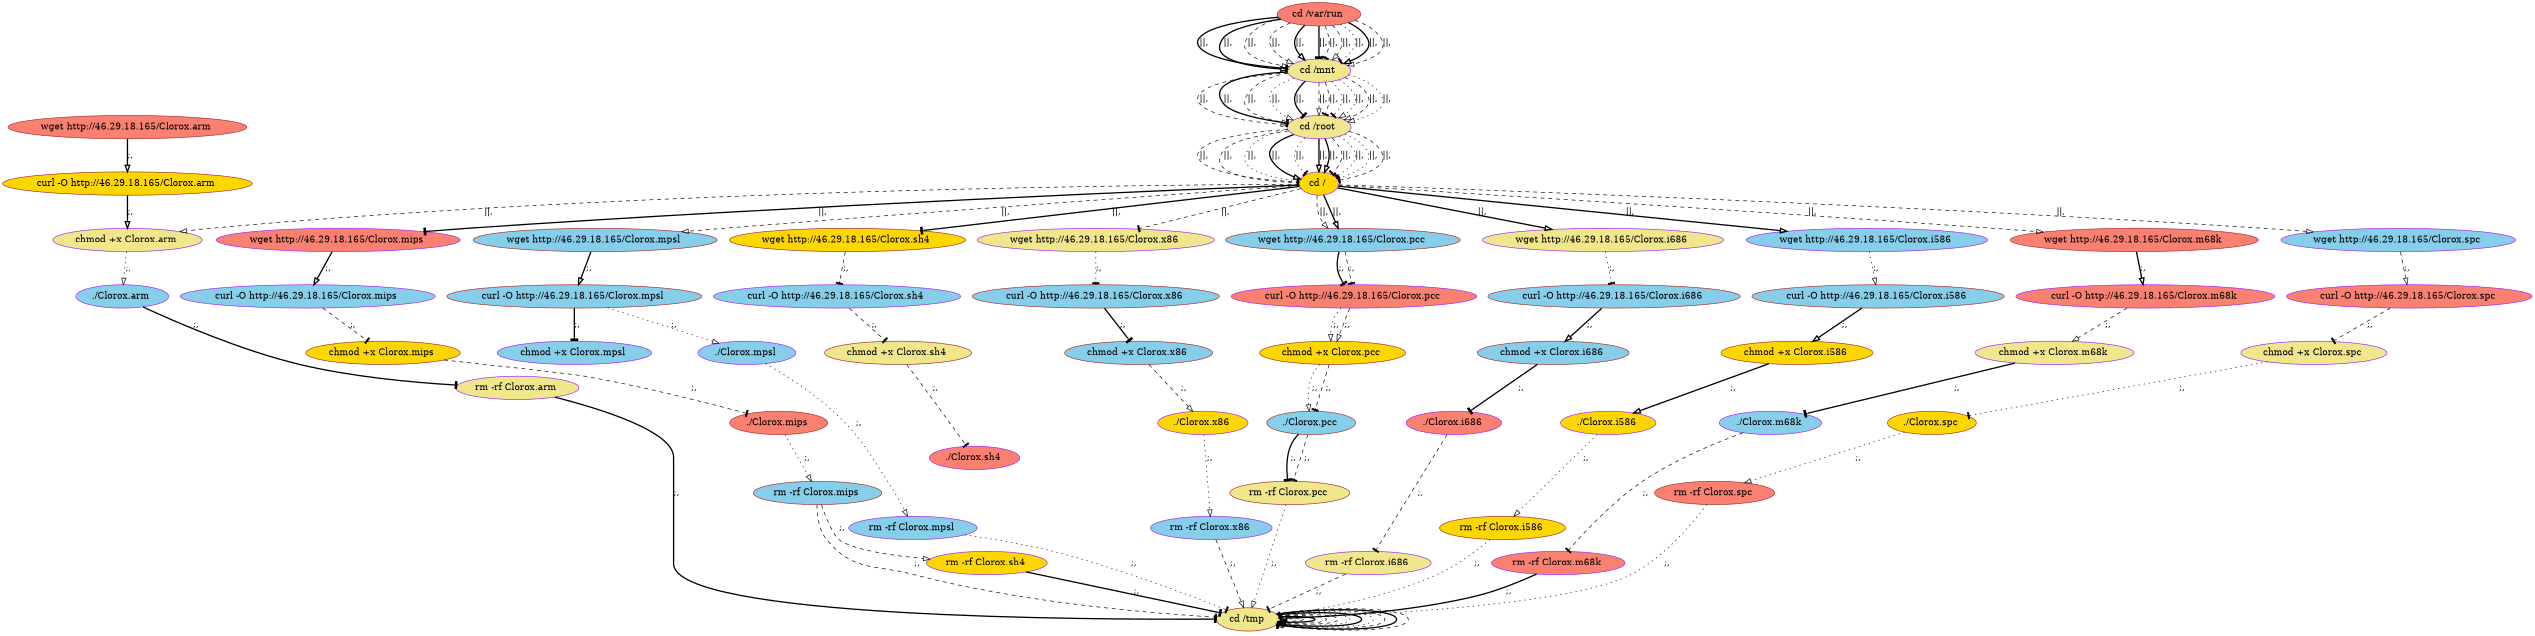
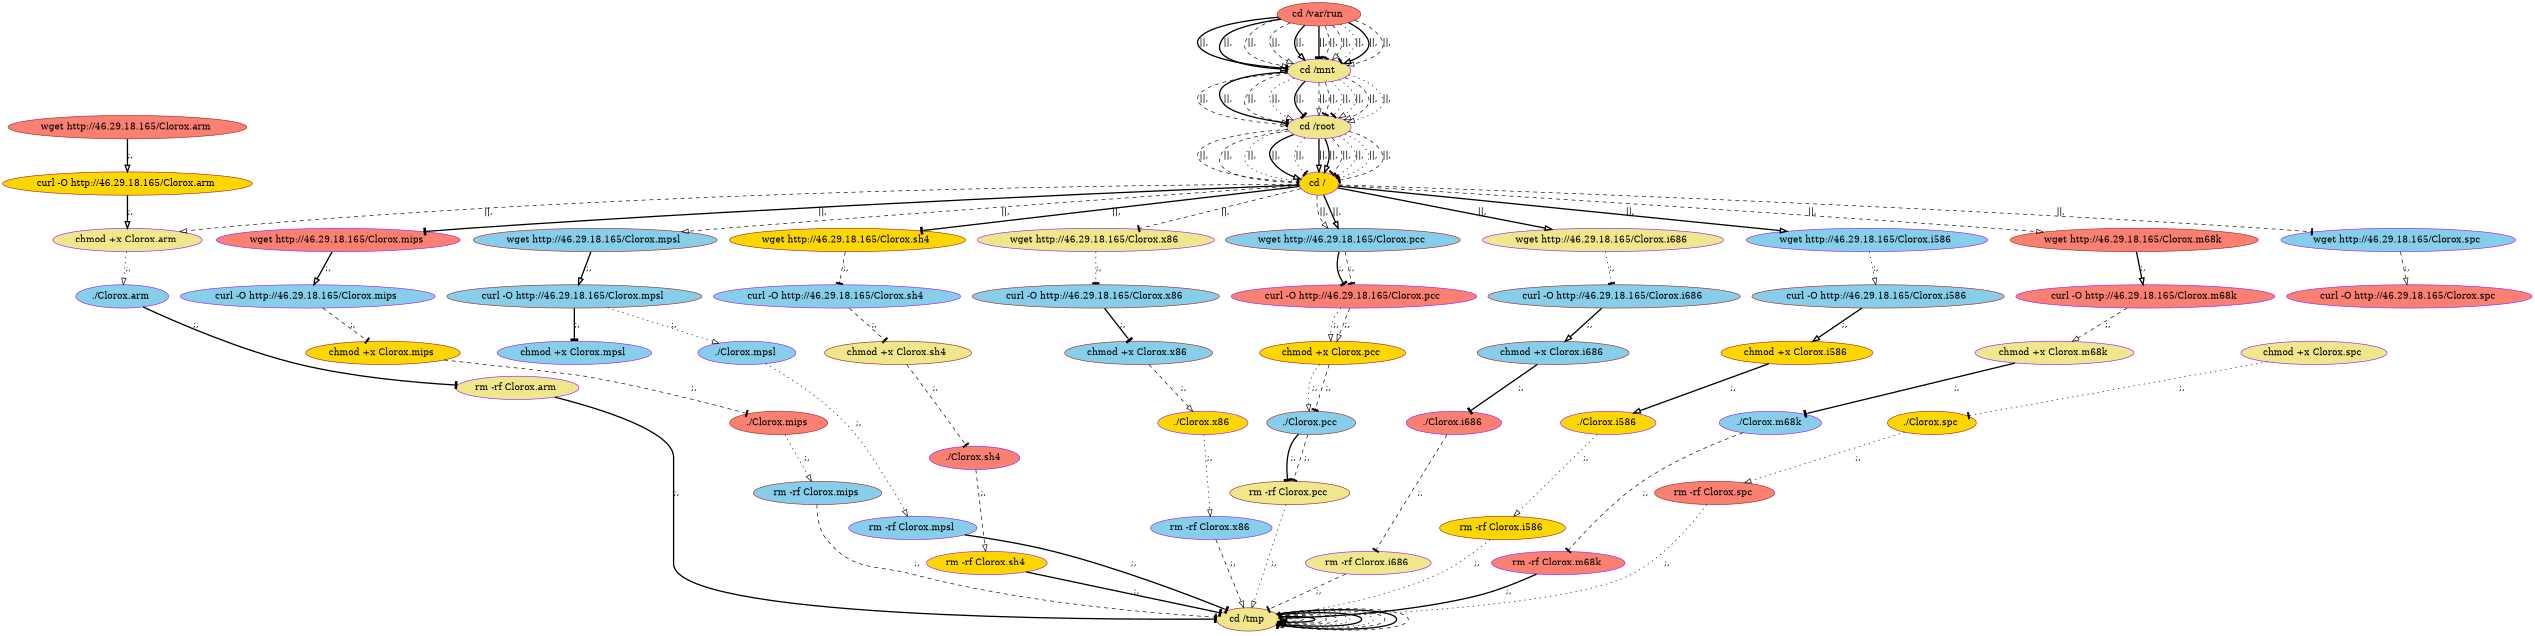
edge "cd /" -> "wget http://46.29.18.165/Clorox.spc": arrowhead onormal -> tee
edge "curl -O http://46.29.18.165/Clorox.spc" -> "chmod +x Clorox.spc": removed, label ";,"
edge "rm -rf Clorox.mips" -> "rm -rf Clorox.sh4": now "./Clorox.sh4" -> "rm -rf Clorox.sh4"
edge "rm -rf Clorox.mpsl" -> "cd /tmp": style dotted -> bold
